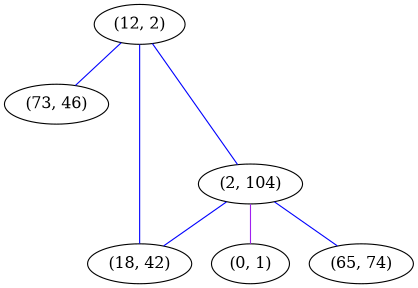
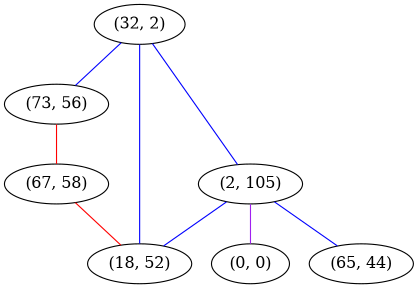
node "(12, 2)": label "(12, 2)" -> "(32, 2)"
node "(73, 46)": label "(73, 46)" -> "(73, 56)"
node "(67, 58)": added
node "(2, 104)": label "(2, 104)" -> "(2, 105)"
node "(18, 42)": label "(18, 42)" -> "(18, 52)"
node "(0, 1)": label "(0, 1)" -> "(0, 0)"
node "(65, 74)": label "(65, 74)" -> "(65, 44)"
